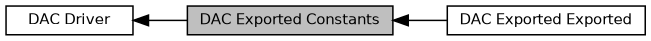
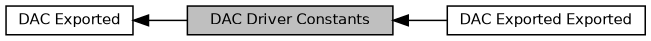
node "DAC Driver": label "DAC Driver" -> "DAC Exported"
node "DAC Exported Constants": label "DAC Exported Constants" -> "DAC Driver Constants"
